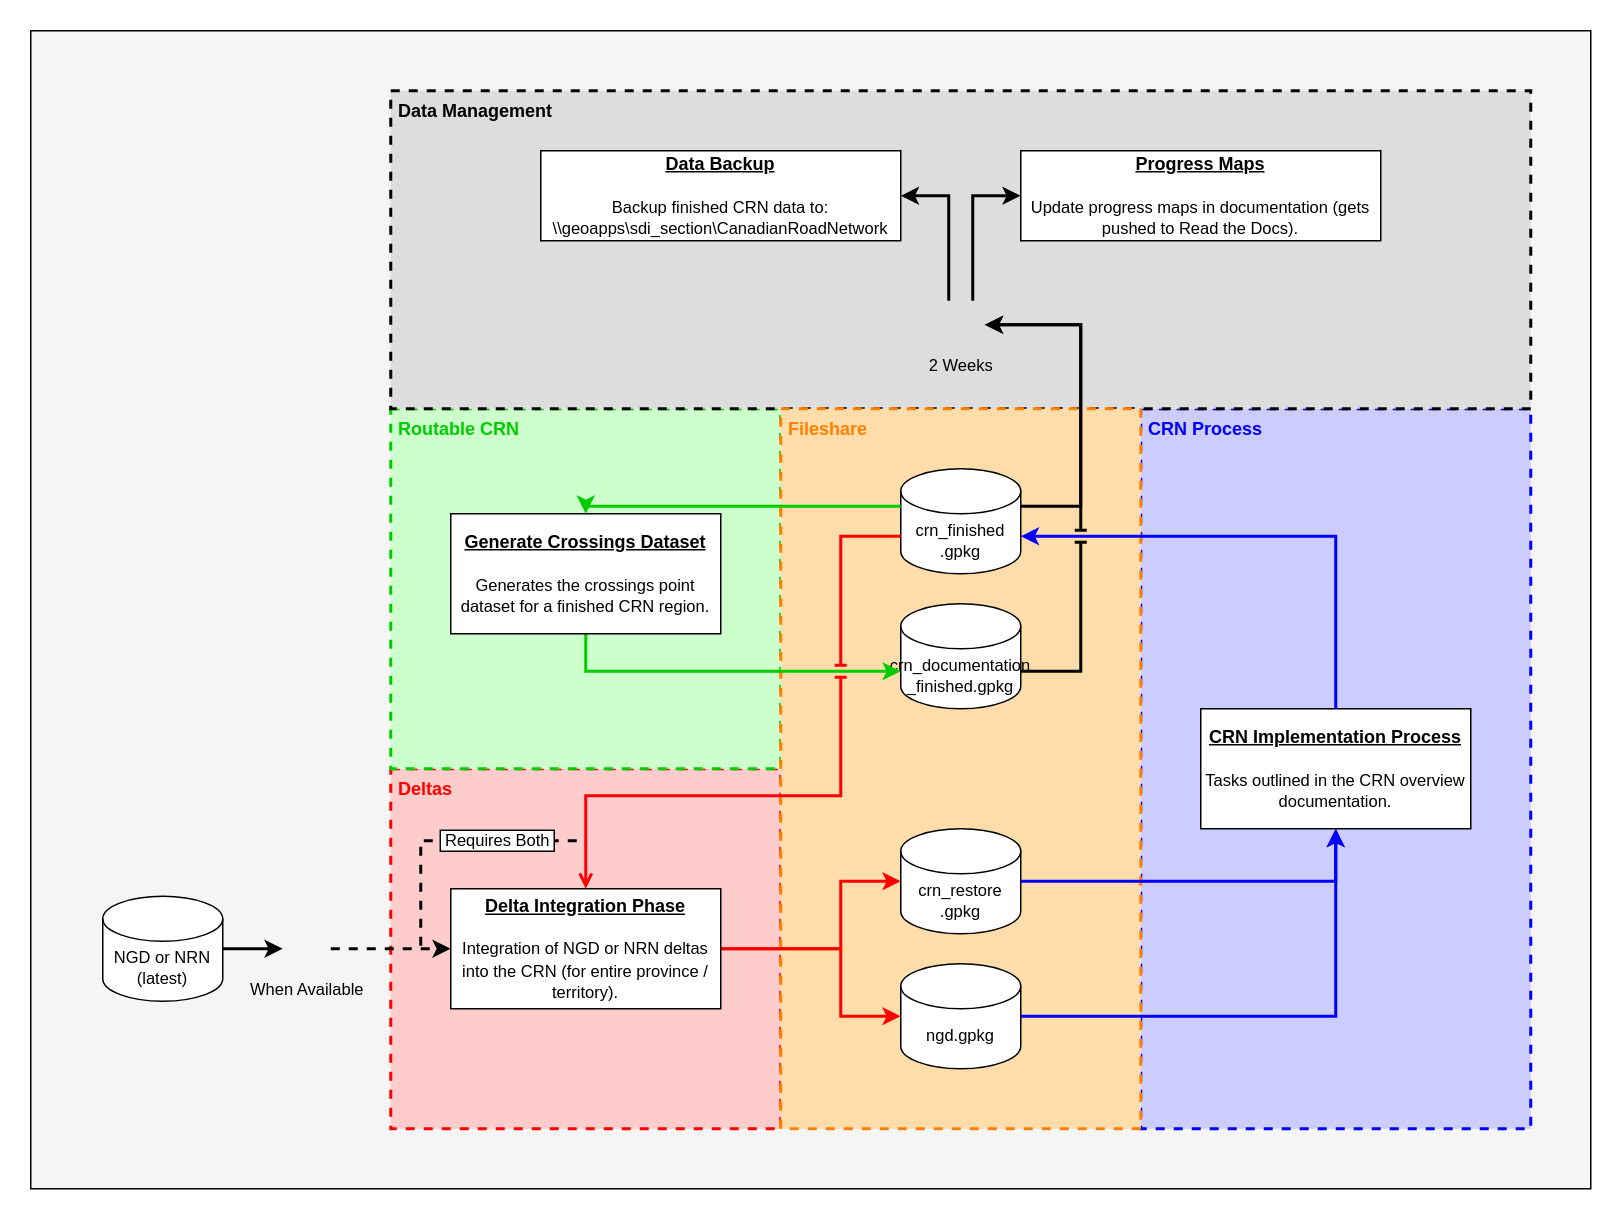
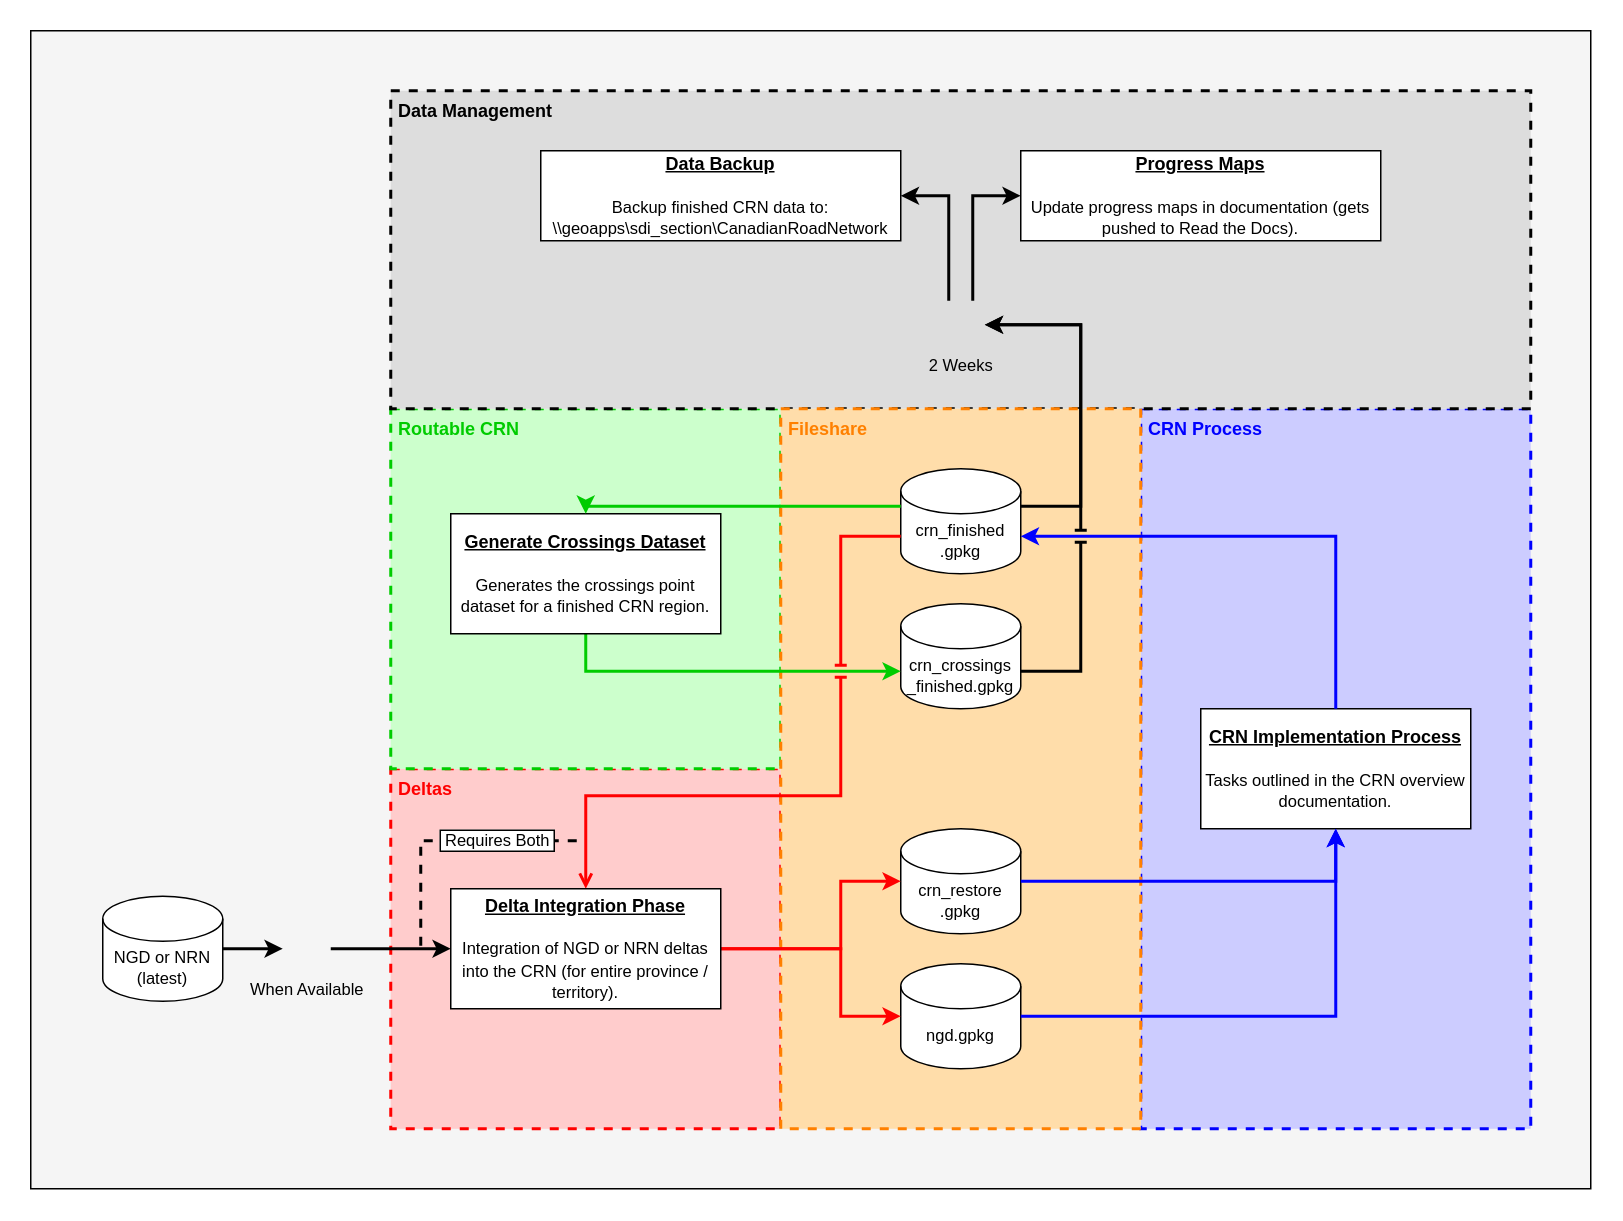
node "crn_documentation_finished.gpkg": label "crn_documentation_finished.gpkg" -> "crn_crossings_finished.gpkg"
edge "When Available" -> "Delta Integration Phase Integration of NGD or NRN deltas into the CRN (for entire province / territory).": style dashed -> solid
